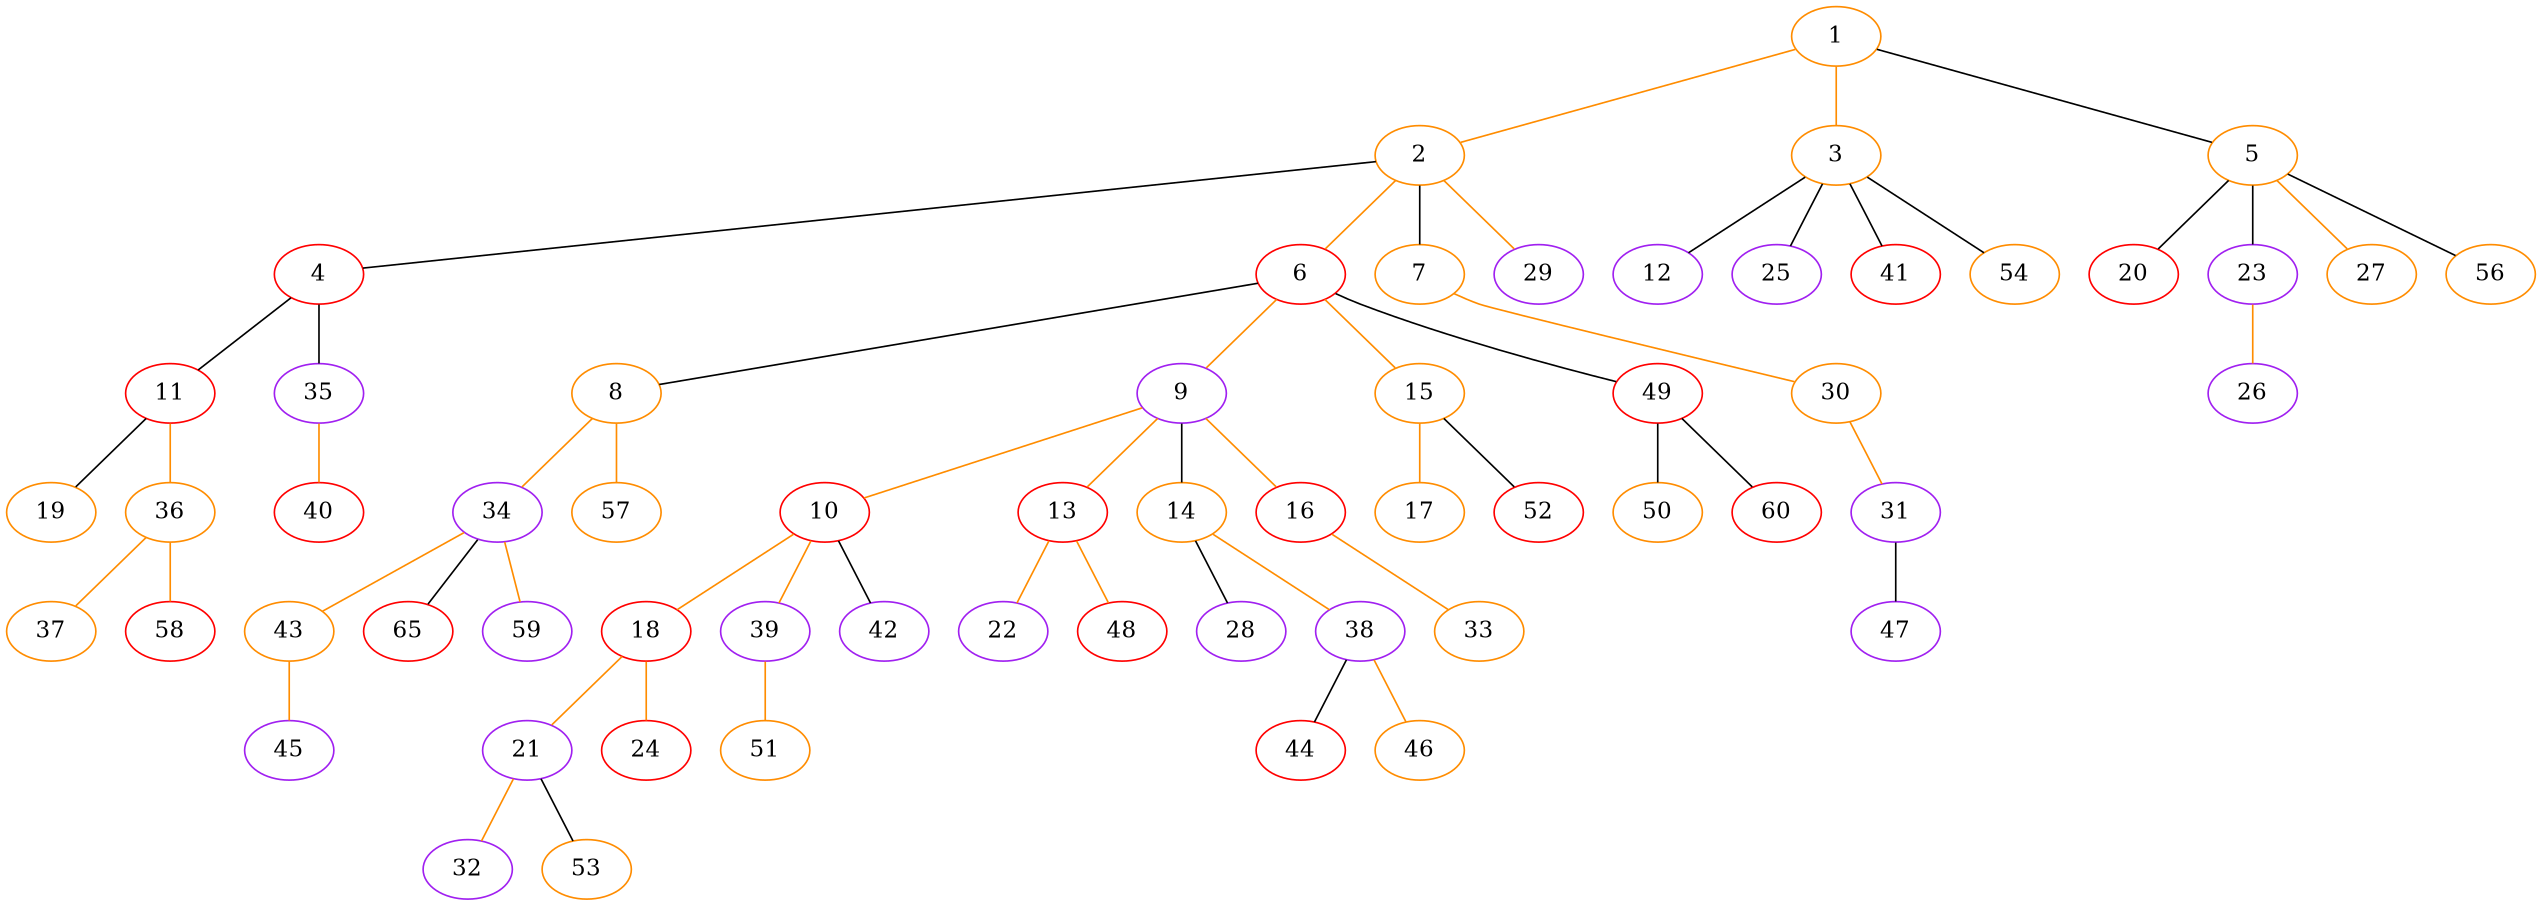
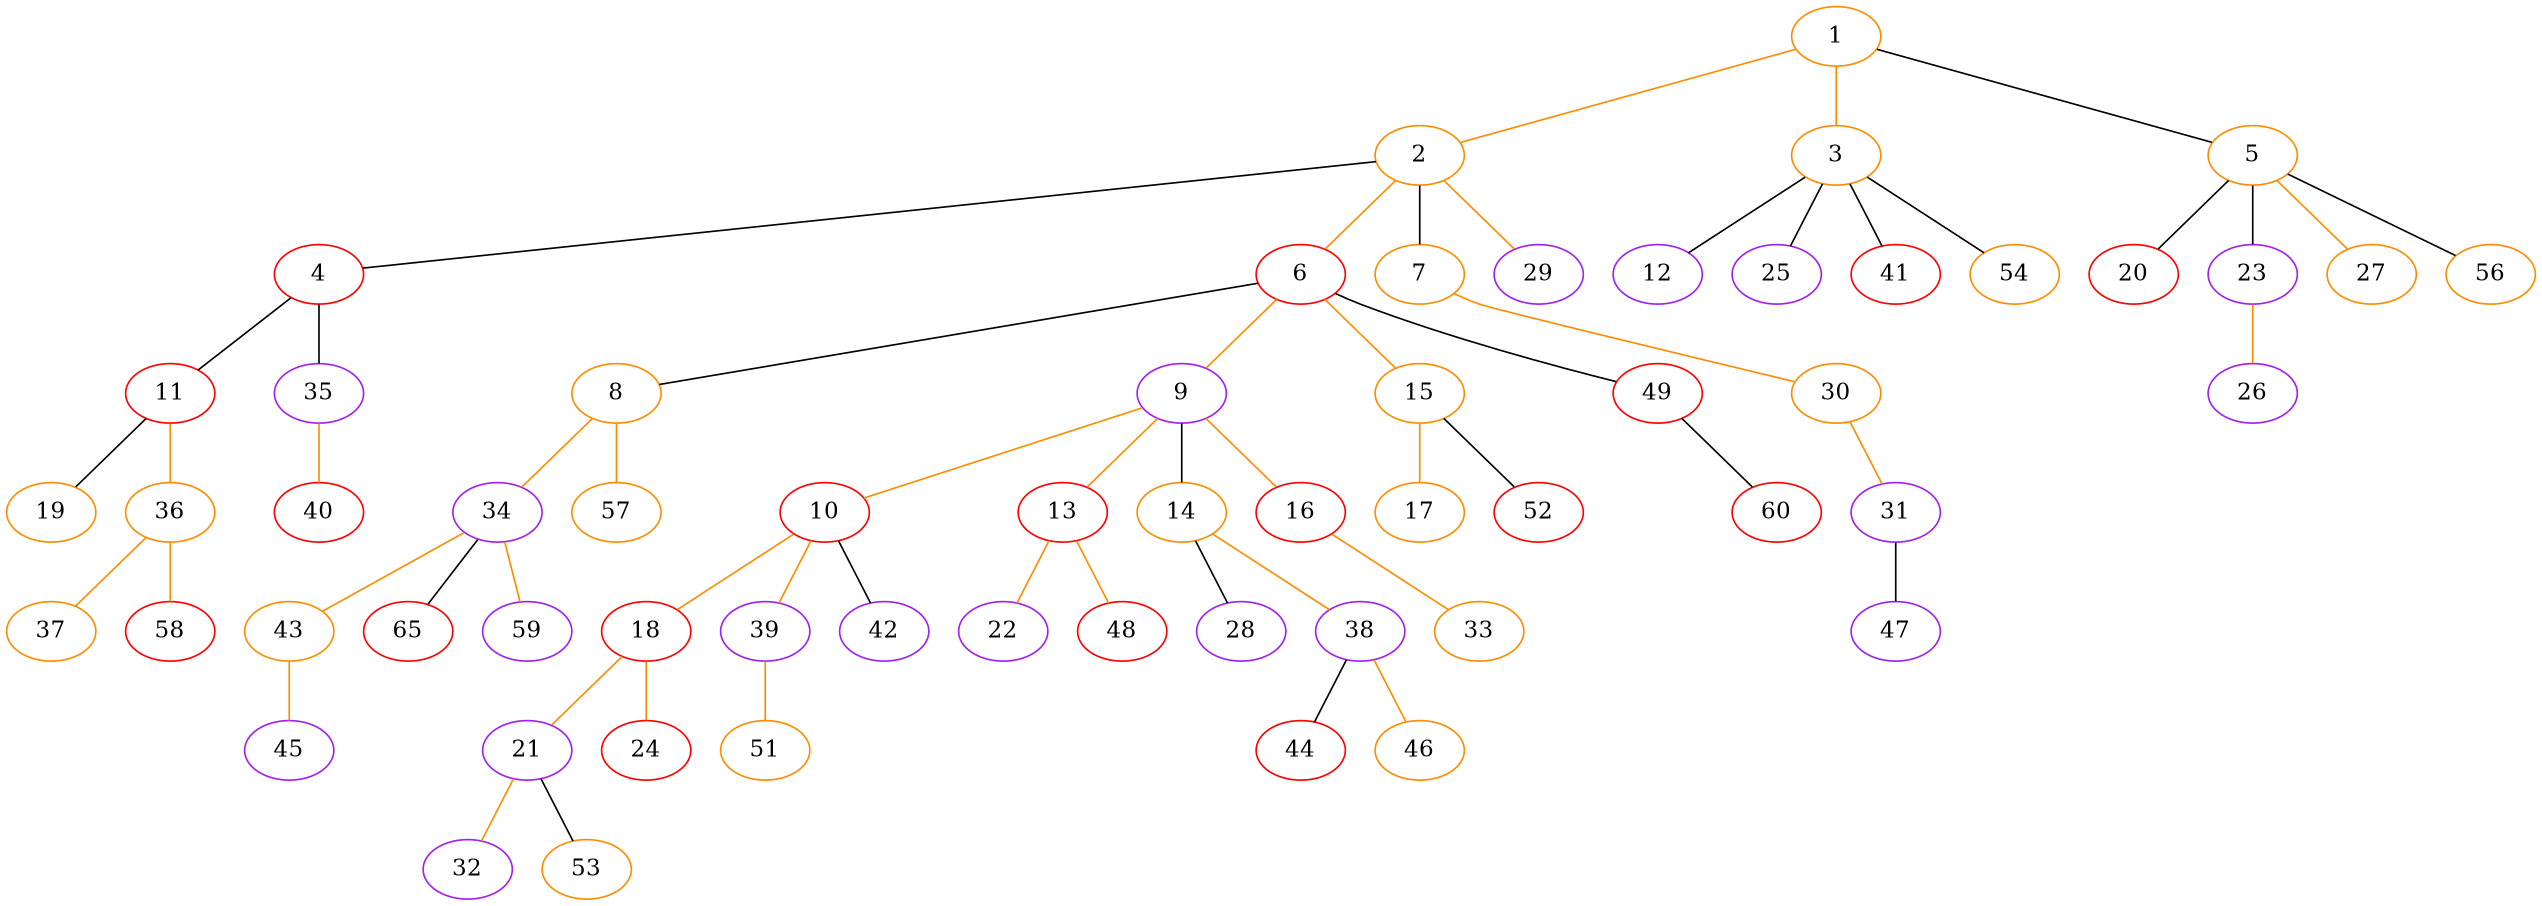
node "50": removed
